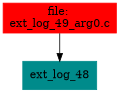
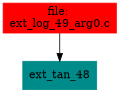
node "ext_log_48": label "ext_log_48" -> "ext_tan_48"
